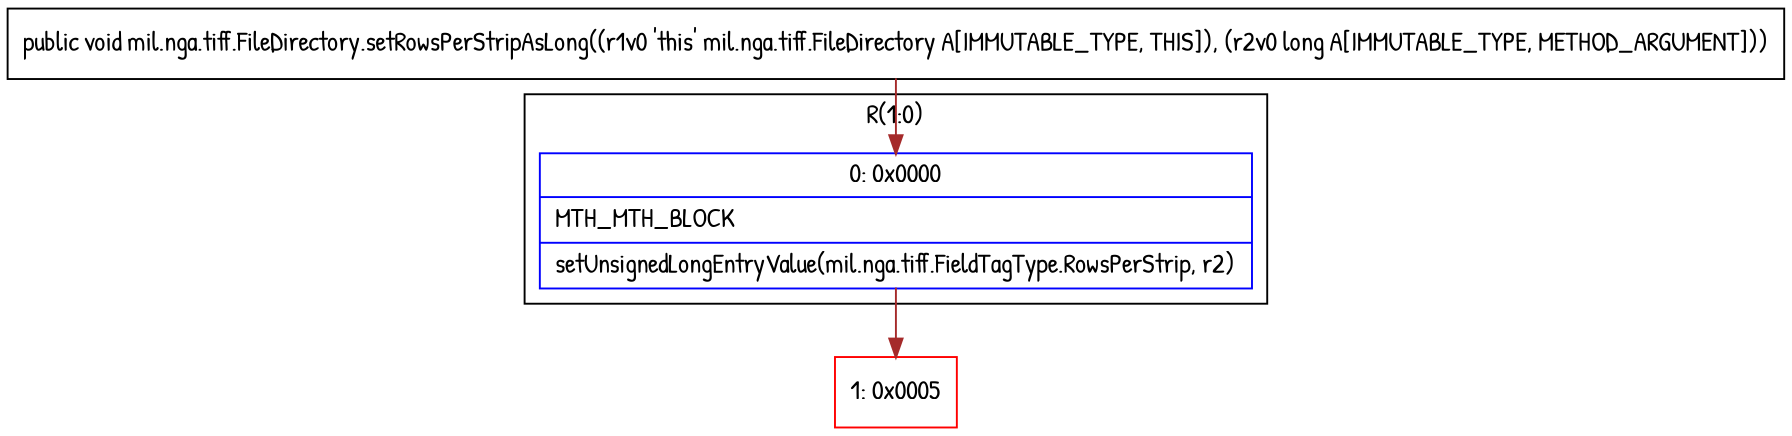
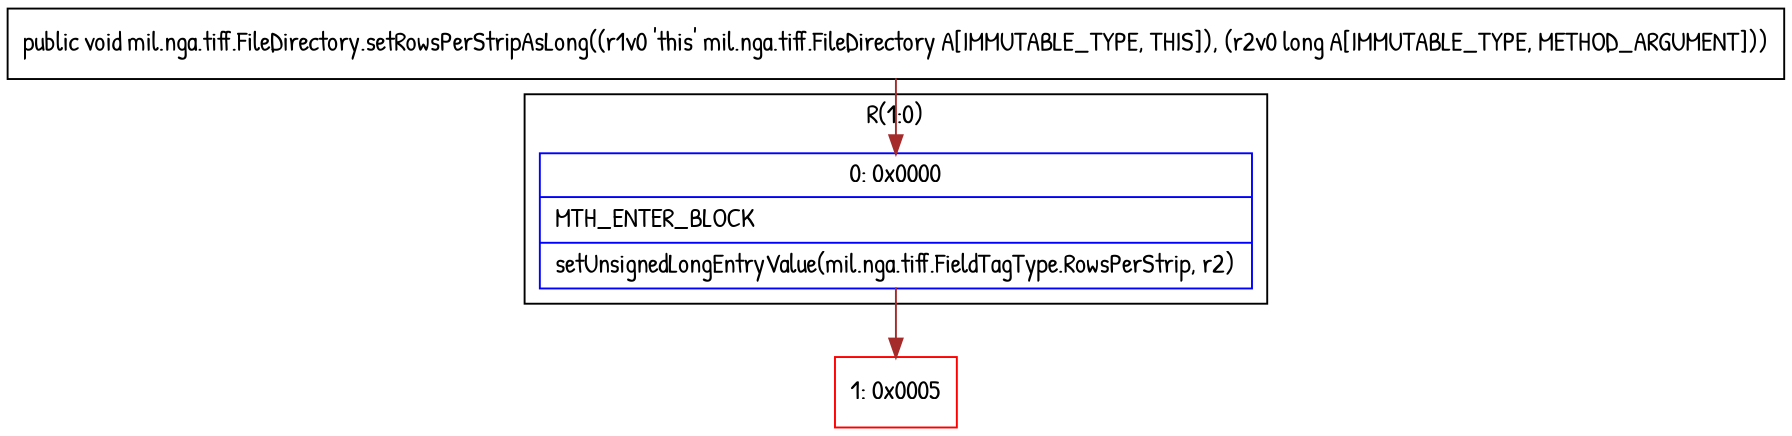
node "0: 0x0000": text "MTH_MTH_BLOCK" -> "MTH_ENTER_BLOCK"
